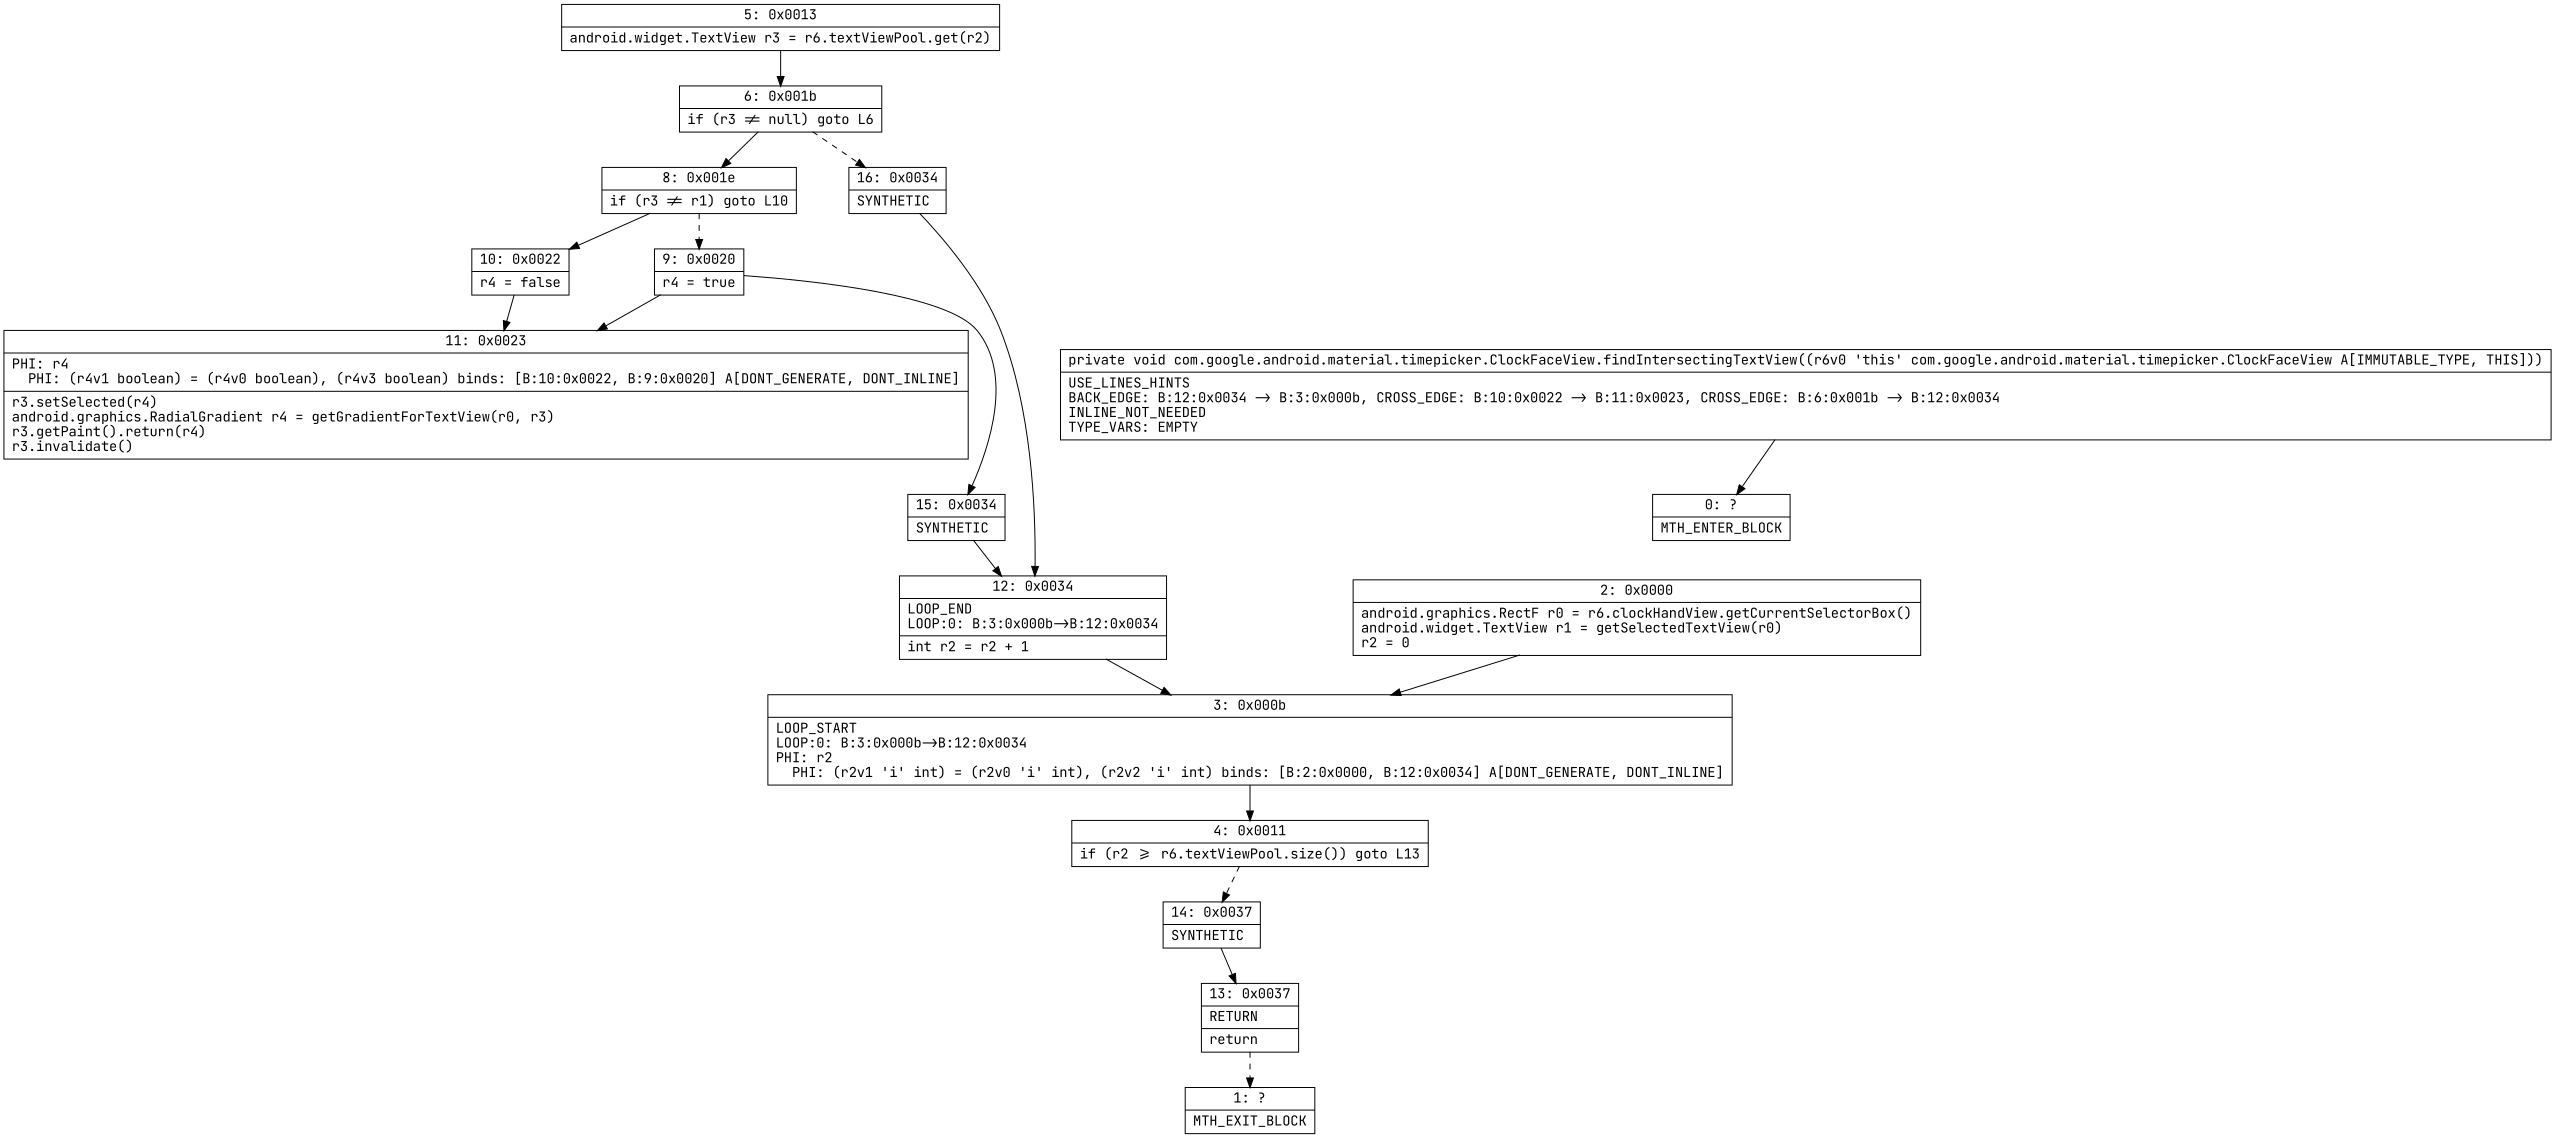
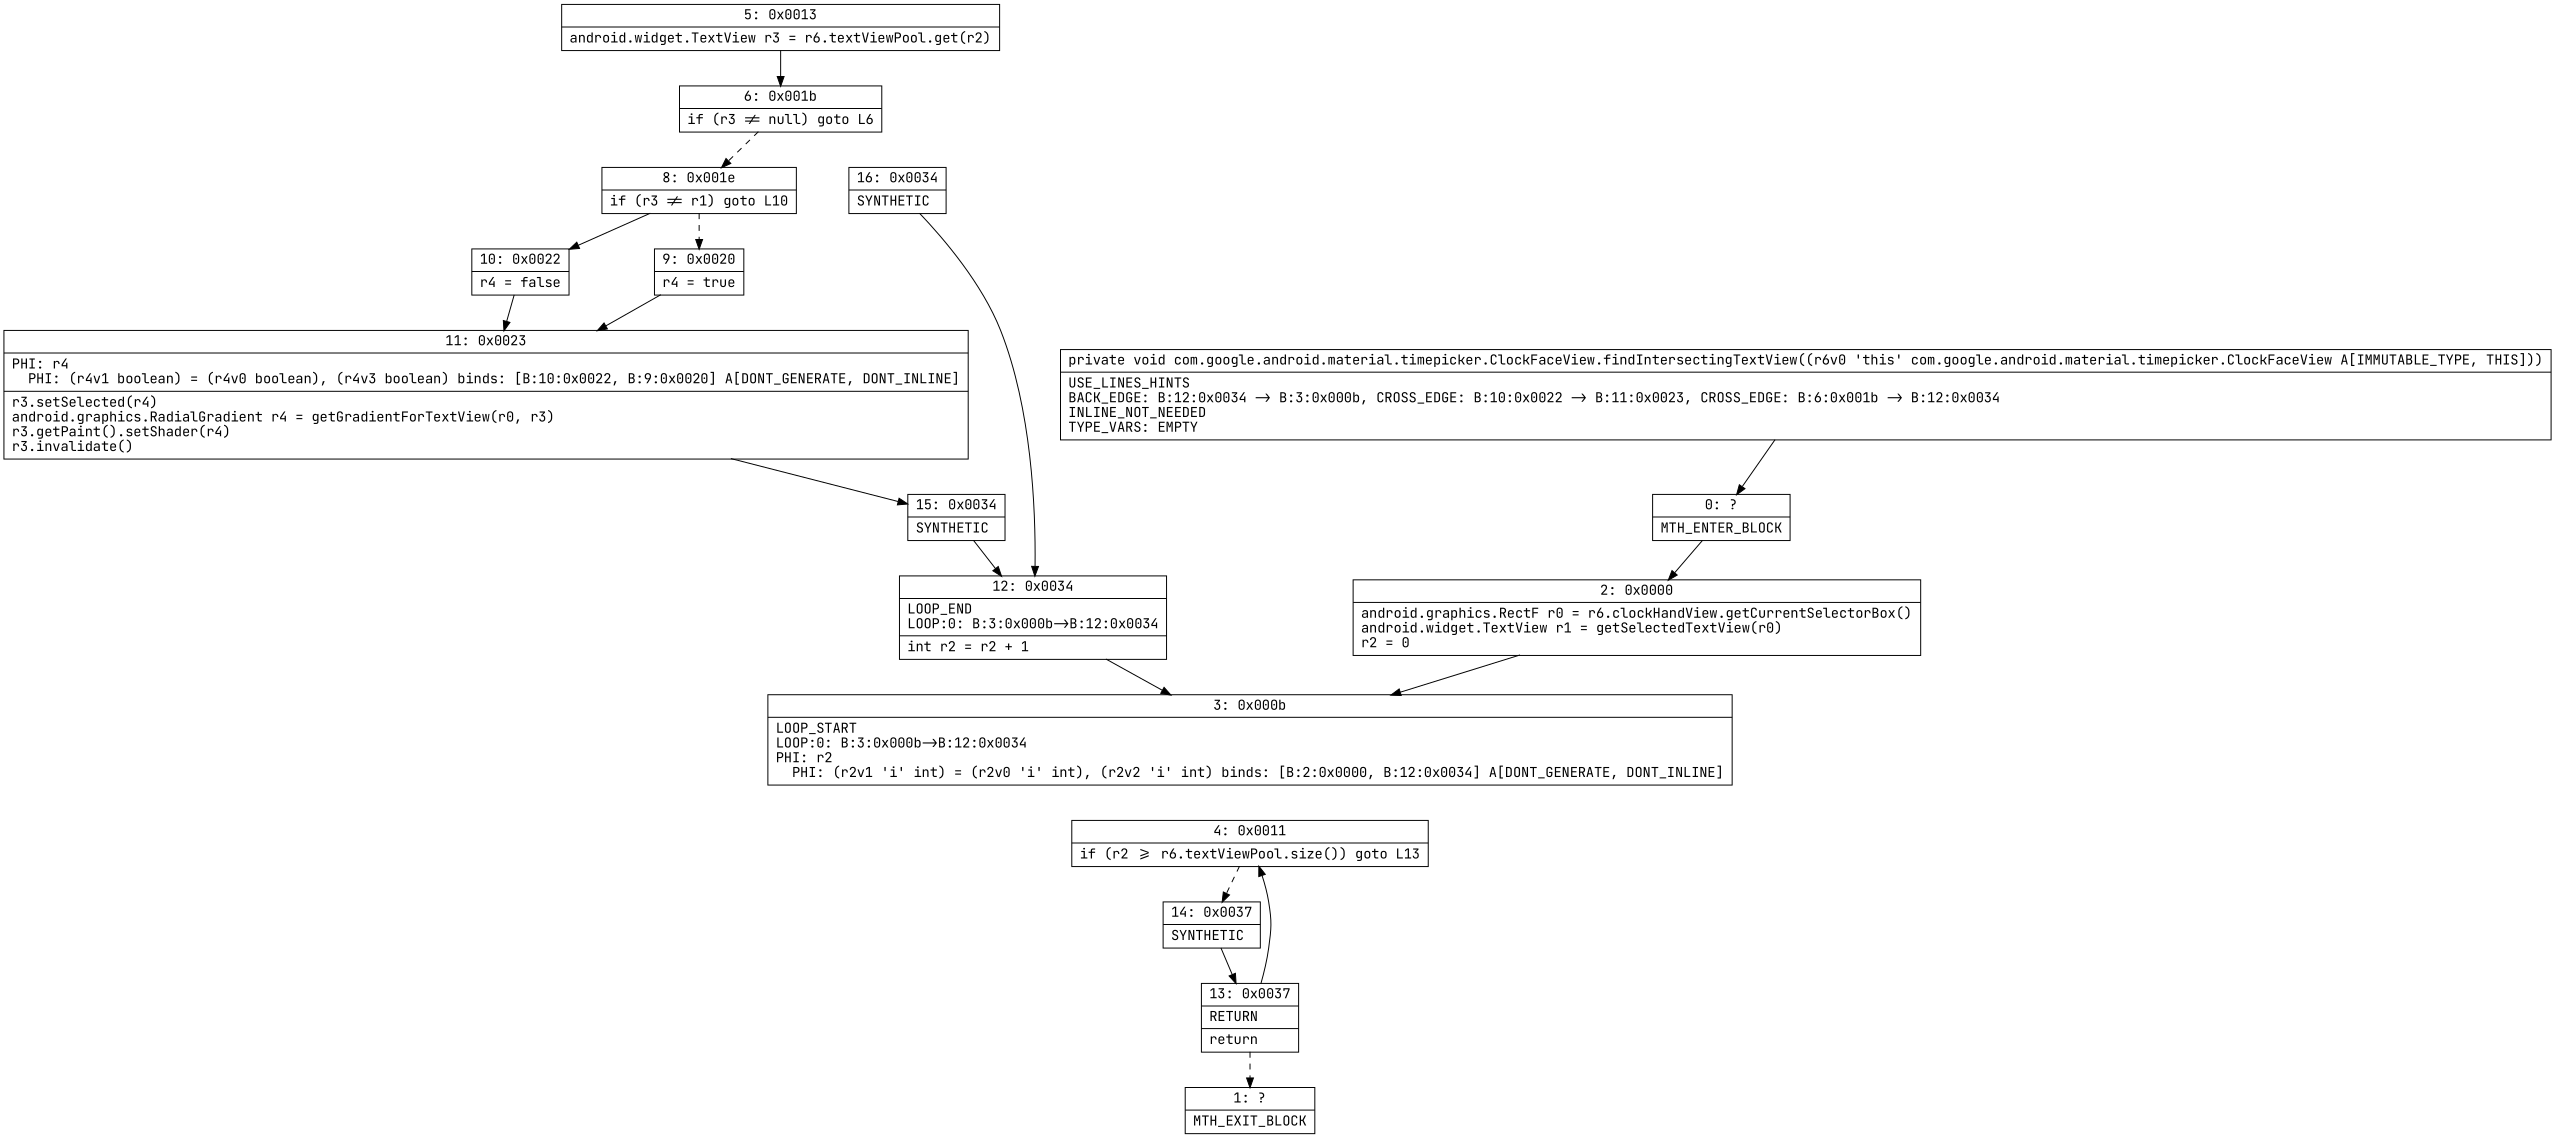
edge "6: 0x001b" -> "8: 0x001e": style solid -> dashed
edge "6: 0x001b" -> "16: 0x0034": removed
edge "9: 0x0020" -> "15: 0x0034": now "11: 0x0023" -> "15: 0x0034"
node "11: 0x0023": text "r3.getPaint().return(r4)" -> "r3.getPaint().setShader(r4)"
edge "0: ?" -> "2: 0x0000": added
edge "3: 0x000b" -> "4: 0x0011": now "13: 0x0037" -> "4: 0x0011"
